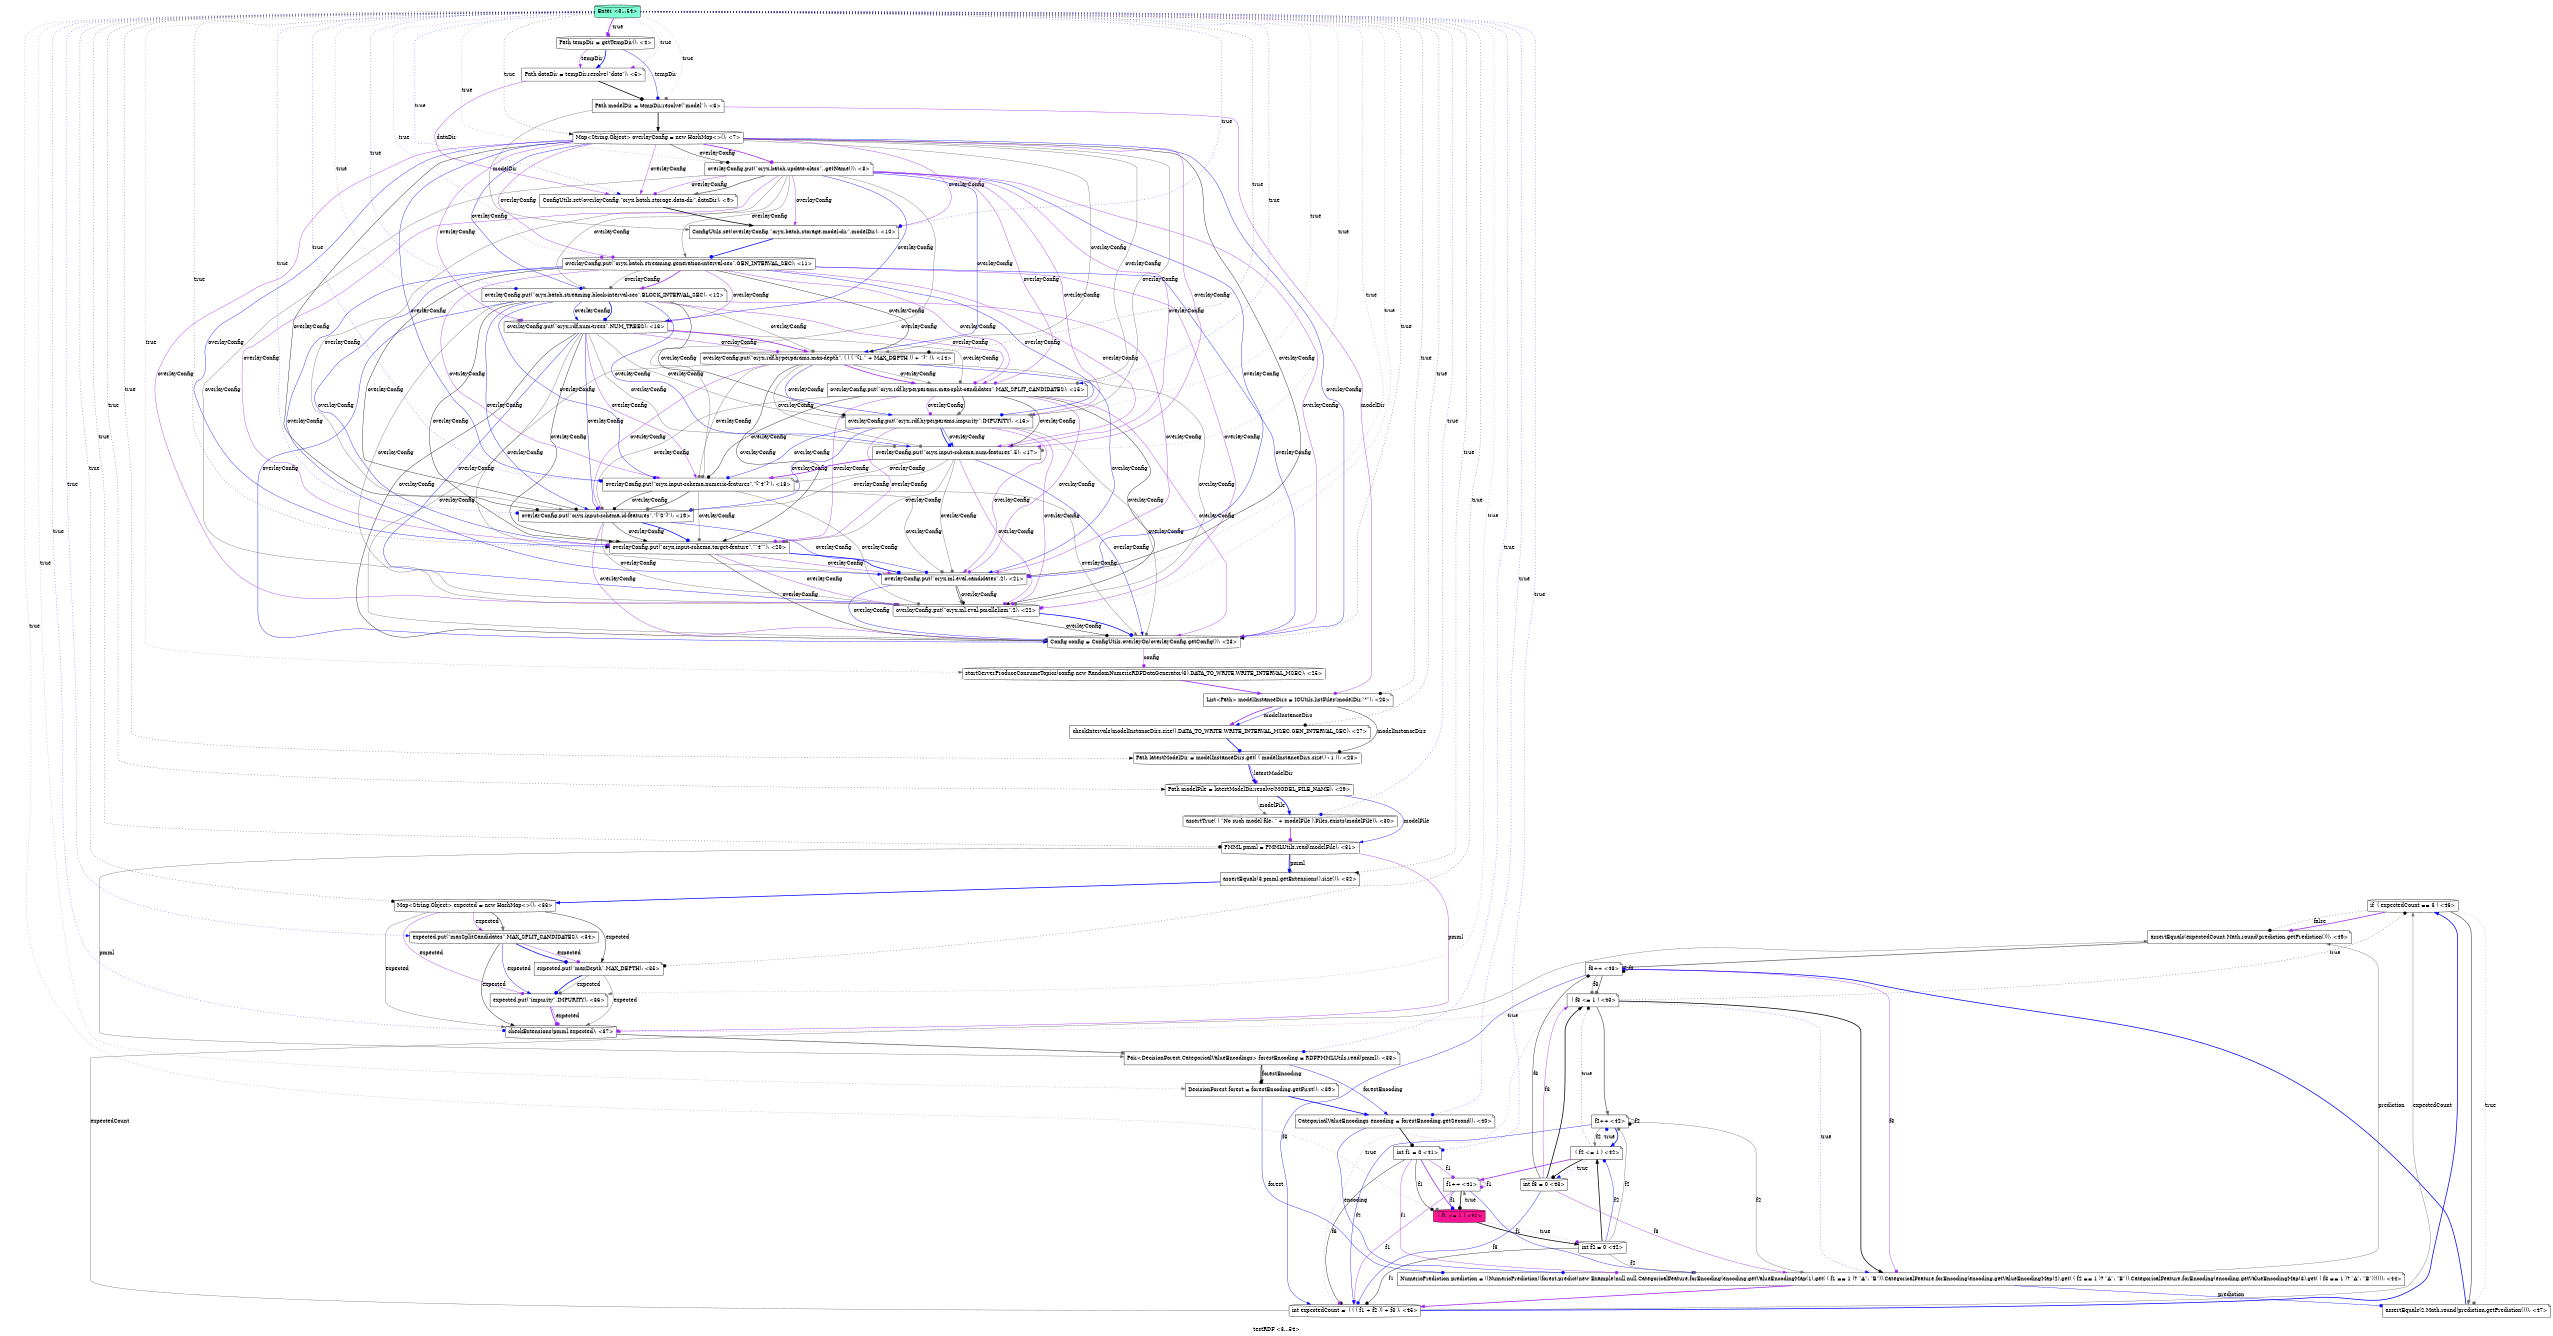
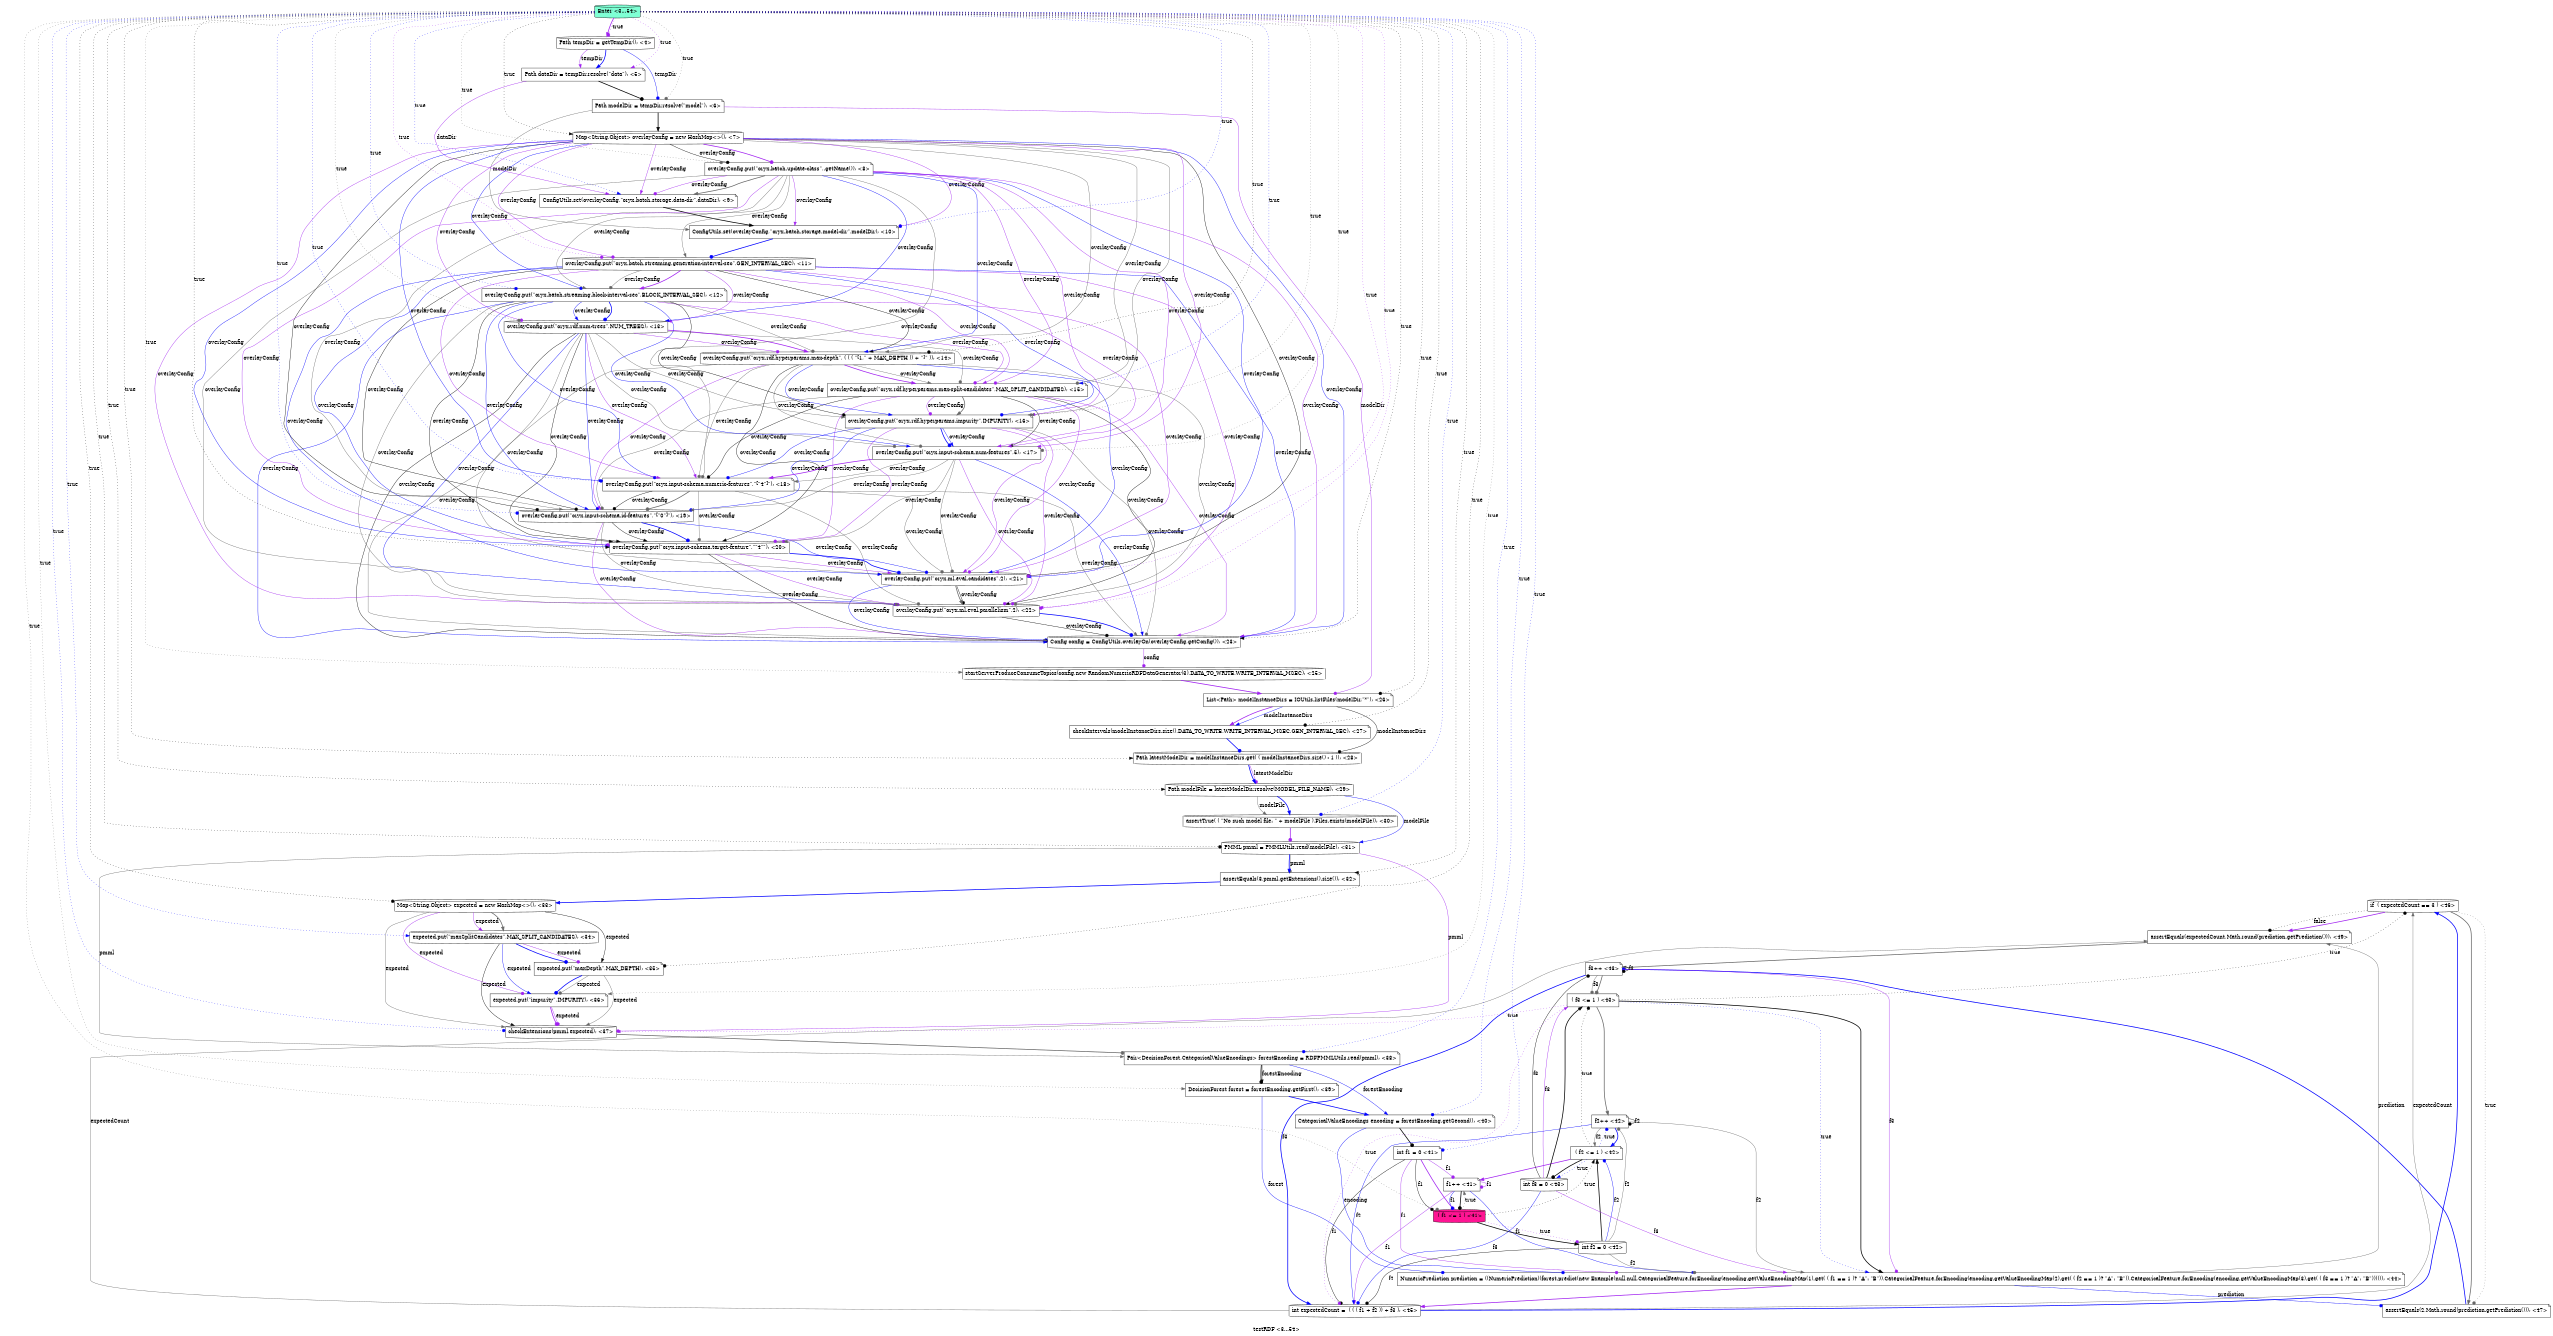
edge "f3++ <43>" -> "int expectedCount =  ( ( ( f1 + f2 )) + f3 ); <45>": style solid -> bold
edge "( f1 <= 1 ) <41>" -> "( f2 <= 1 ) <42>": added, label "true"
edge "int f1 = 0 <41>" -> "int expectedCount =  ( ( ( f1 + f2 )) + f3 ); <45>": label "f6" -> "f1"
edge "int f2 = 0 <42>" -> "int expectedCount =  ( ( ( f1 + f2 )) + f3 ); <45>": label "f1" -> "f2"
